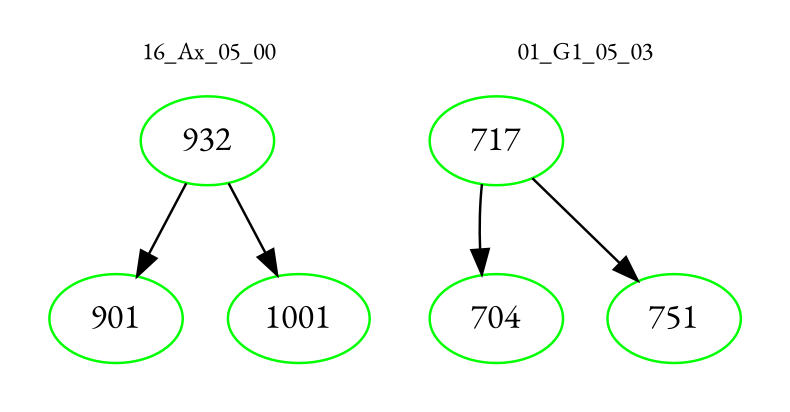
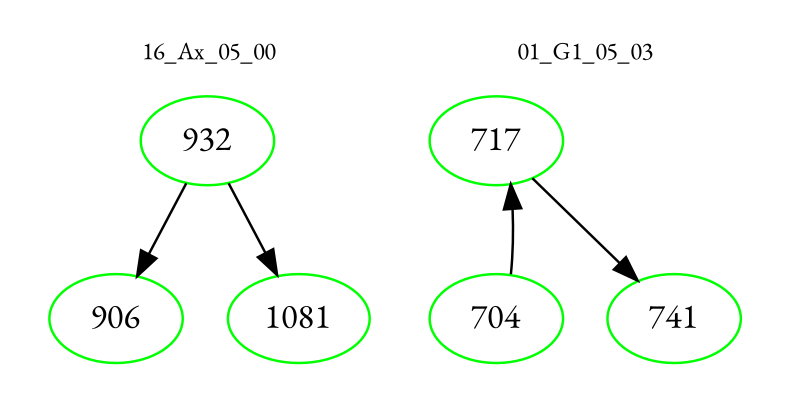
edge "717" -> "704": reversed
node "901": label "901" -> "906"
node "1001": label "1001" -> "1081"
node "751": label "751" -> "741"
